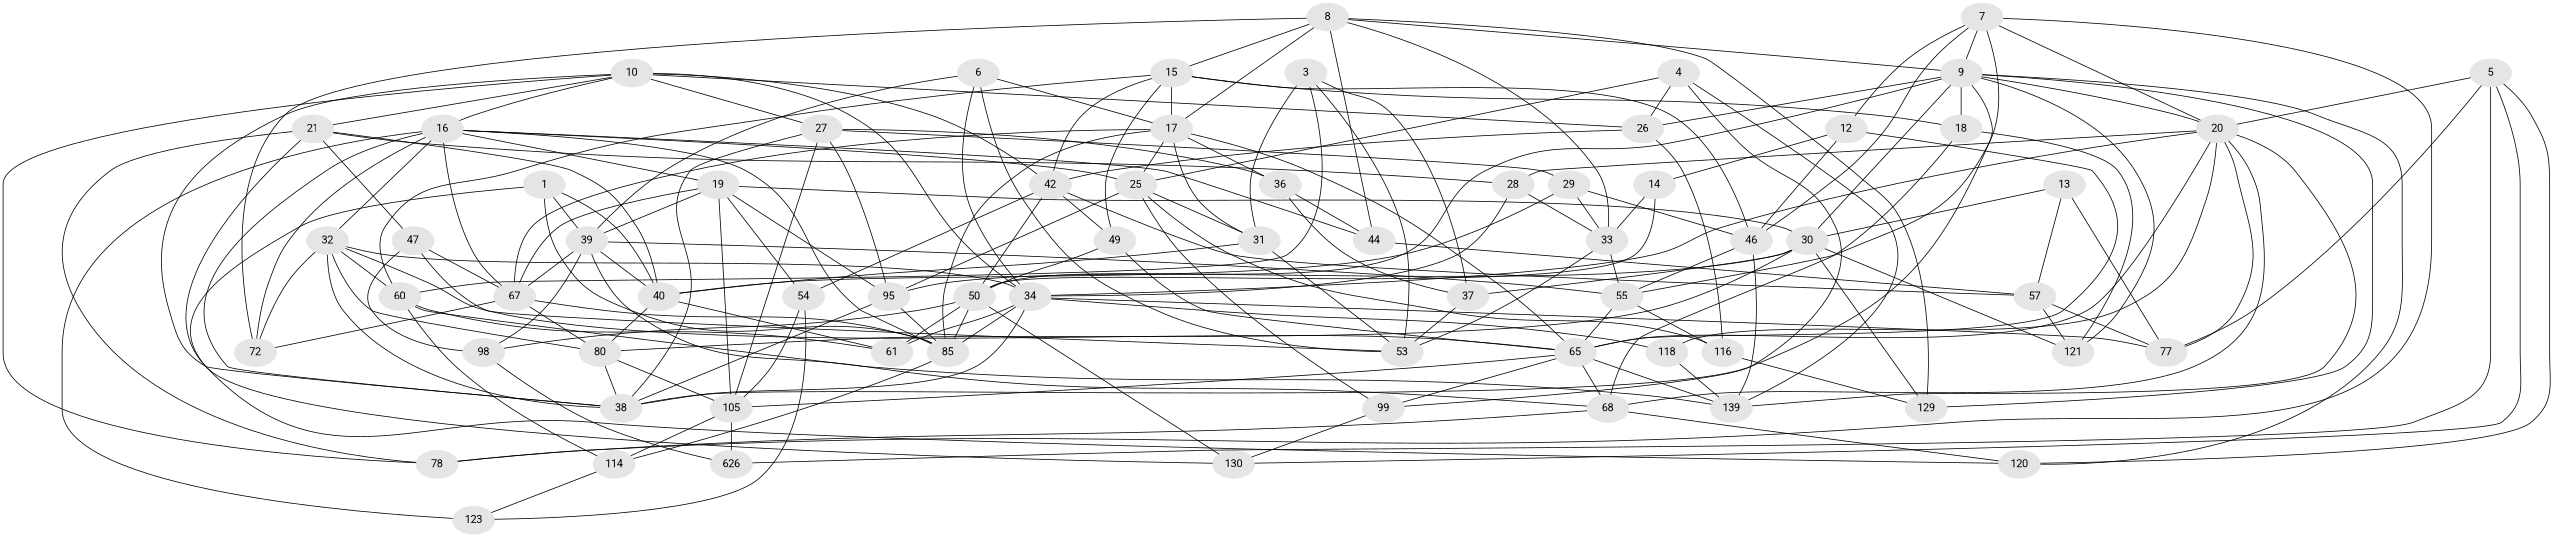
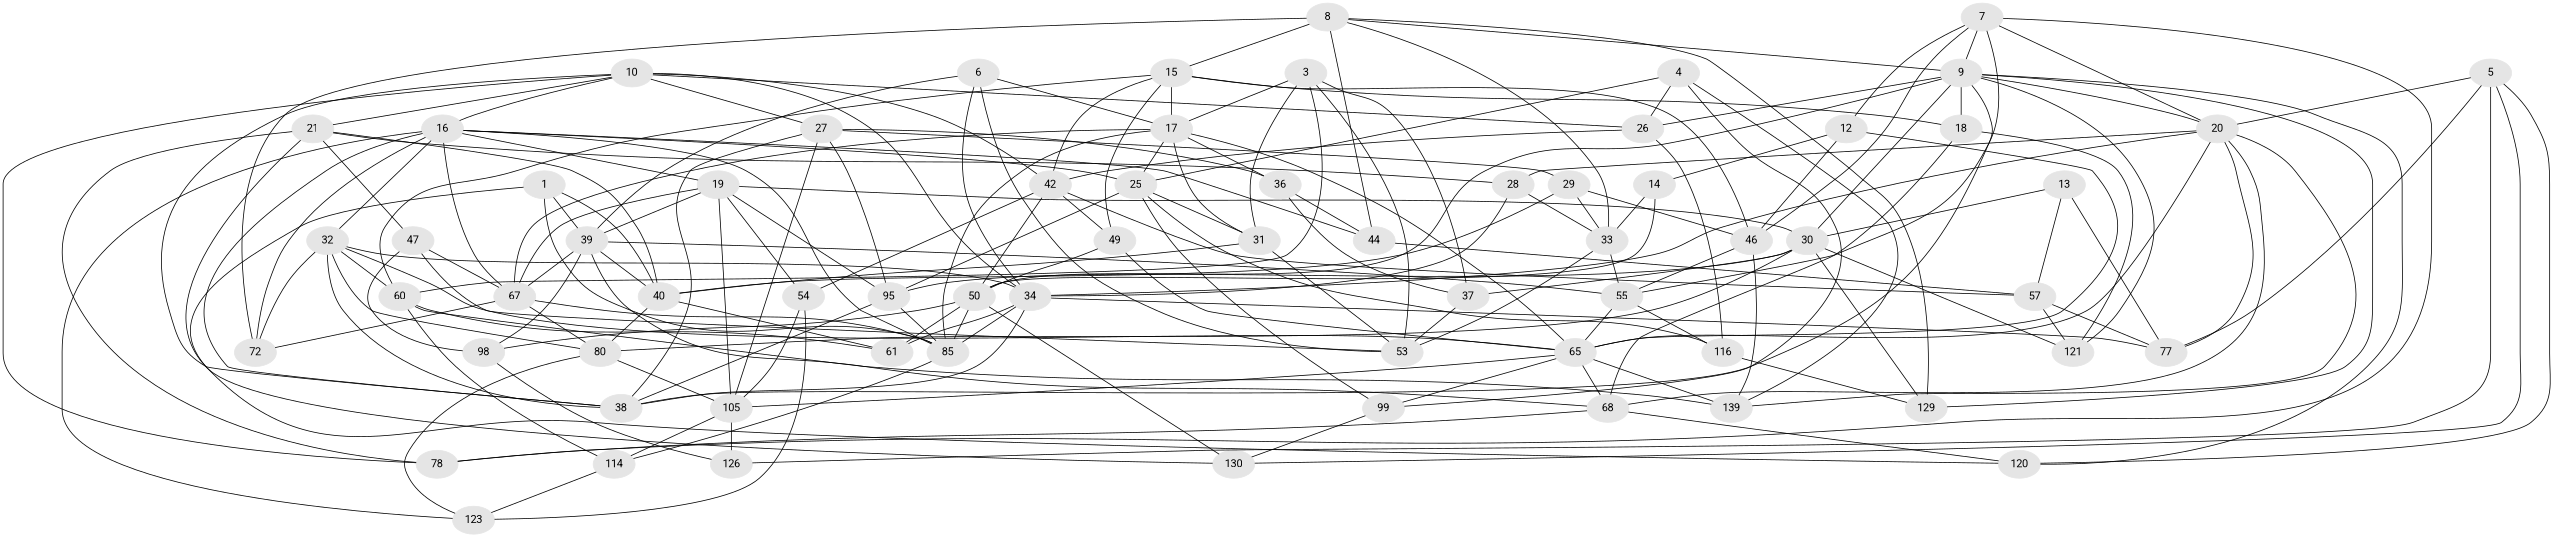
edge "8" -- "17": now "3" -- "17"
node "118": removed
edge "80" -- "38": now "80" -- "123"
node "626": label "626" -> "126"
